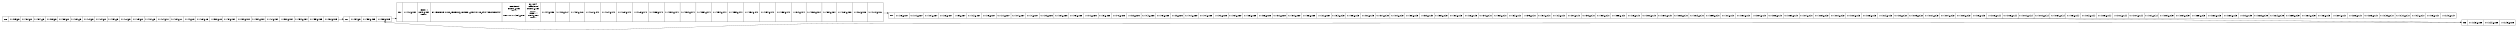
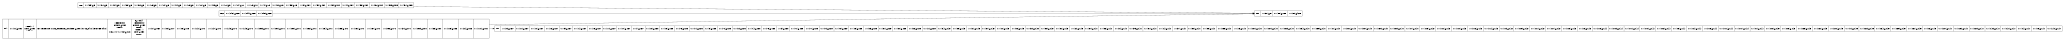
edge "bb1" -> "bb4": reversed
edge "bb2" -> "bb3": removed
